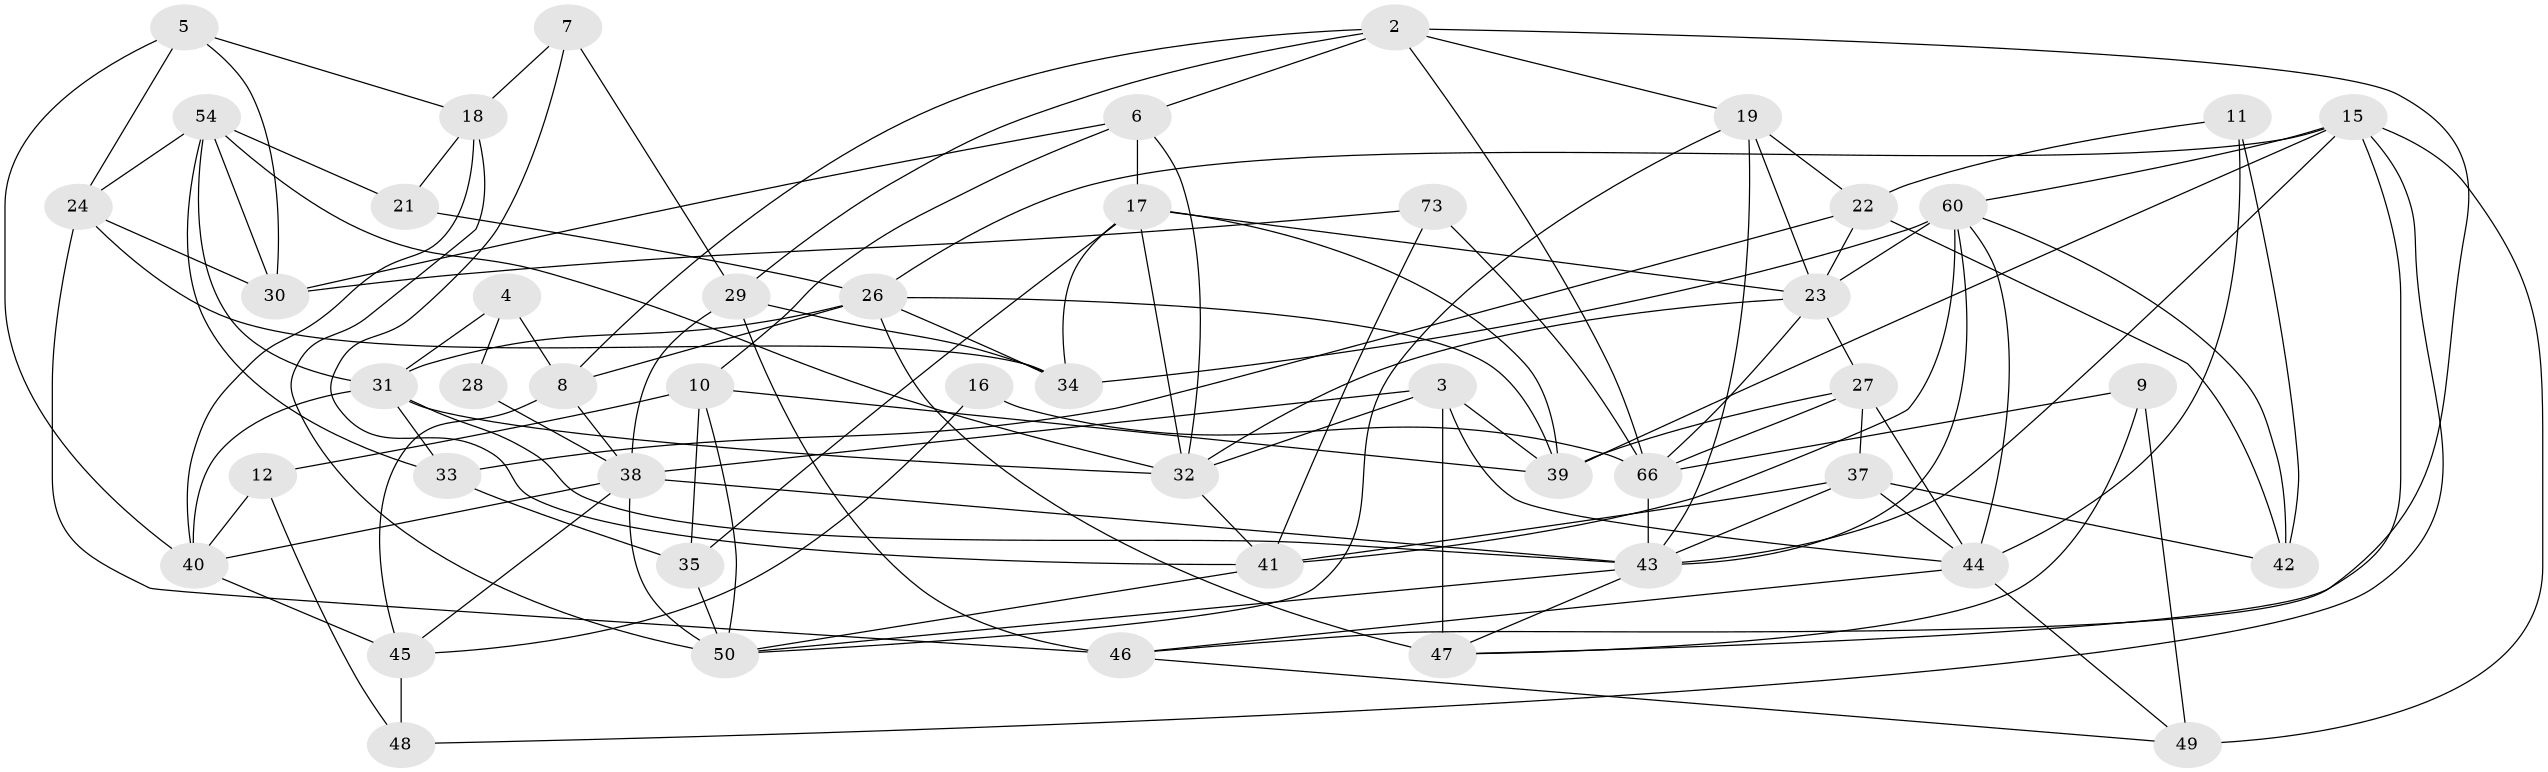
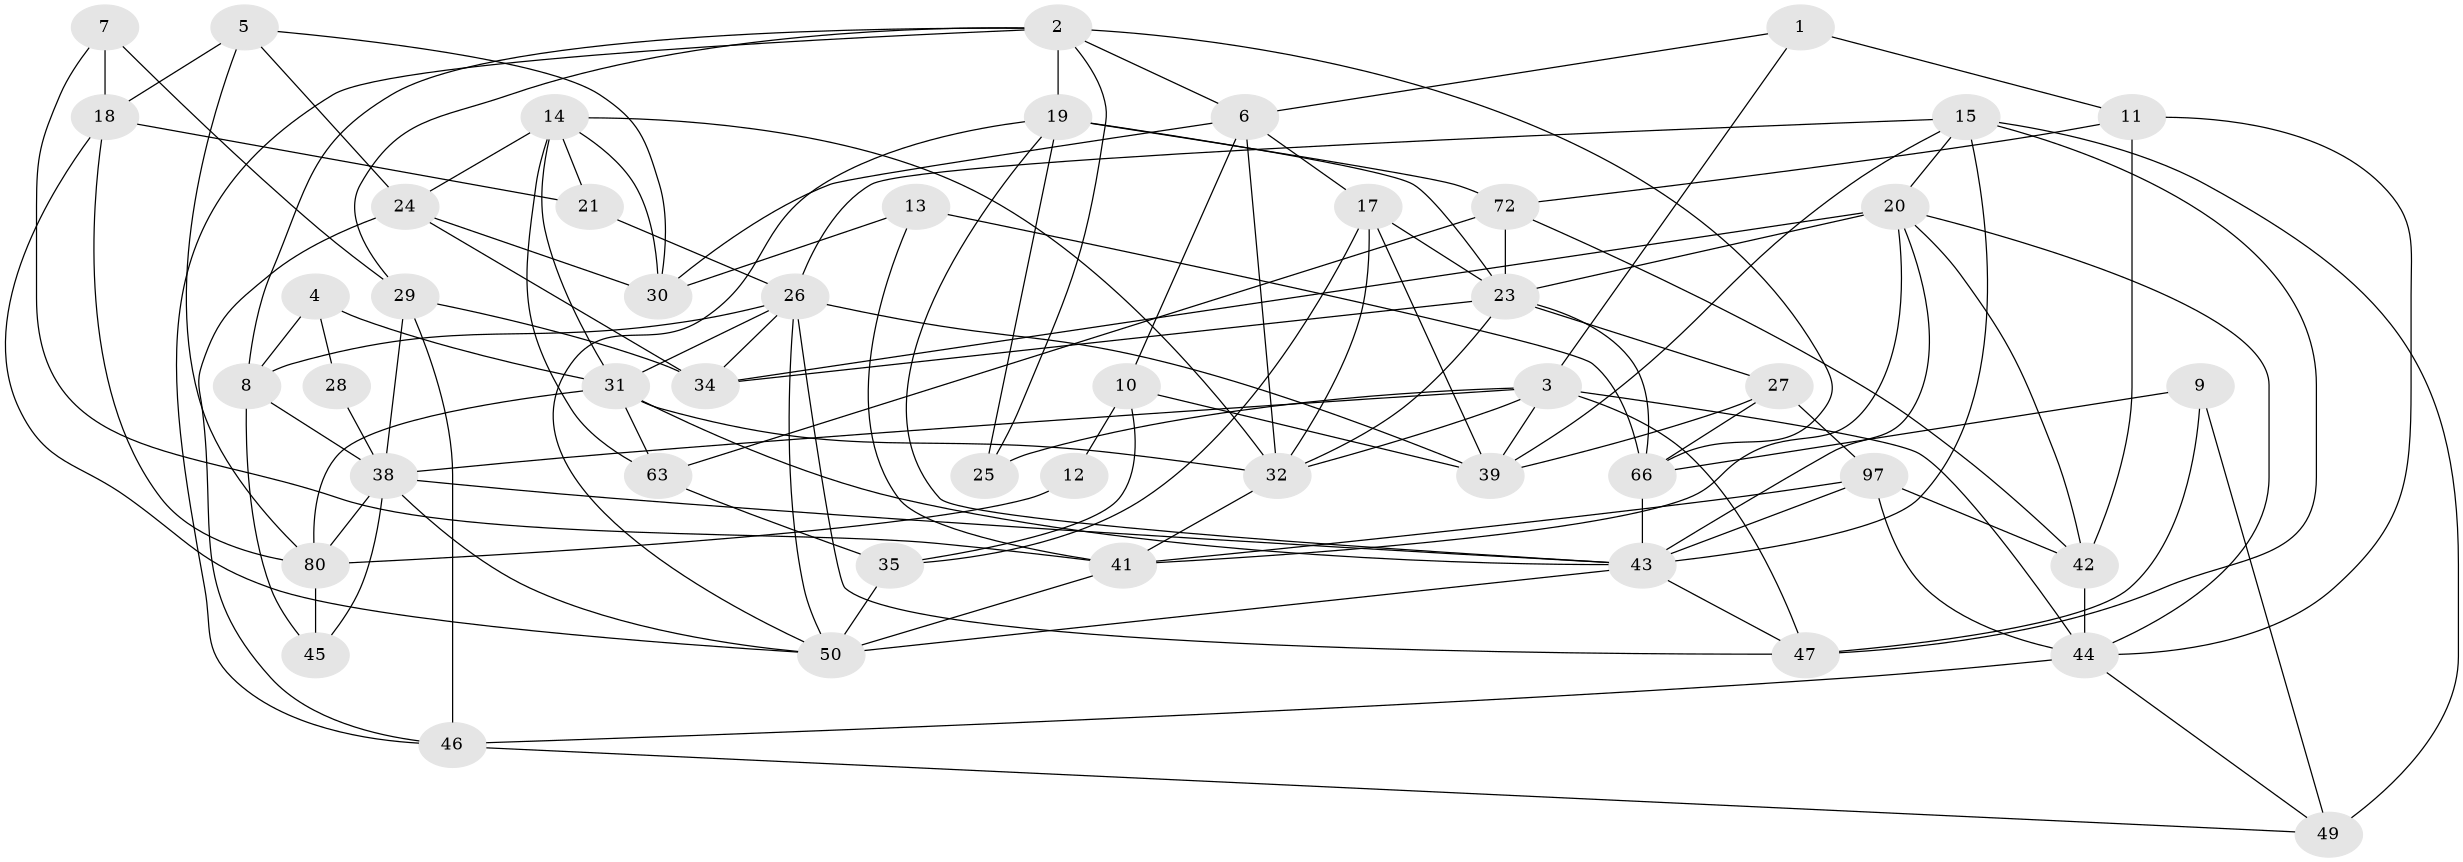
node "1": added
node "54": label "54" -> "14"
node "73": label "73" -> "13"
node "22": label "22" -> "72"
node "60": label "60" -> "20"
edge "17" -- "34": now "23" -- "34"
node "16": removed
edge "27" -- "44": now "42" -- "44"
node "33": label "33" -> "63"
node "25": added
node "37": label "37" -> "97"
edge "10" -- "50": now "26" -- "50"
node "40": label "40" -> "80"
node "48": removed
